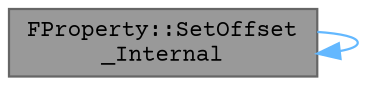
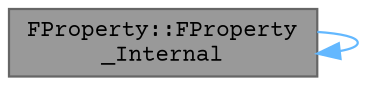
node "FProperty::SetOffset _Internal": label "FProperty::SetOffset _Internal" -> "FProperty::FProperty _Internal"
